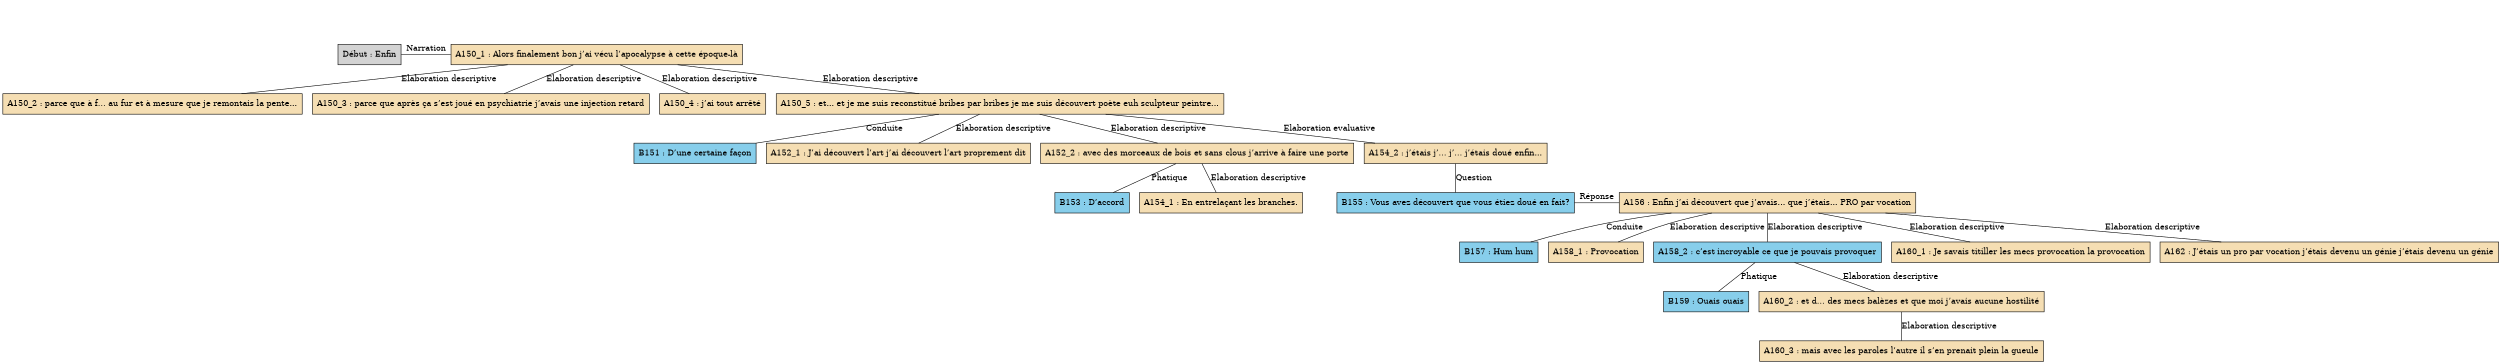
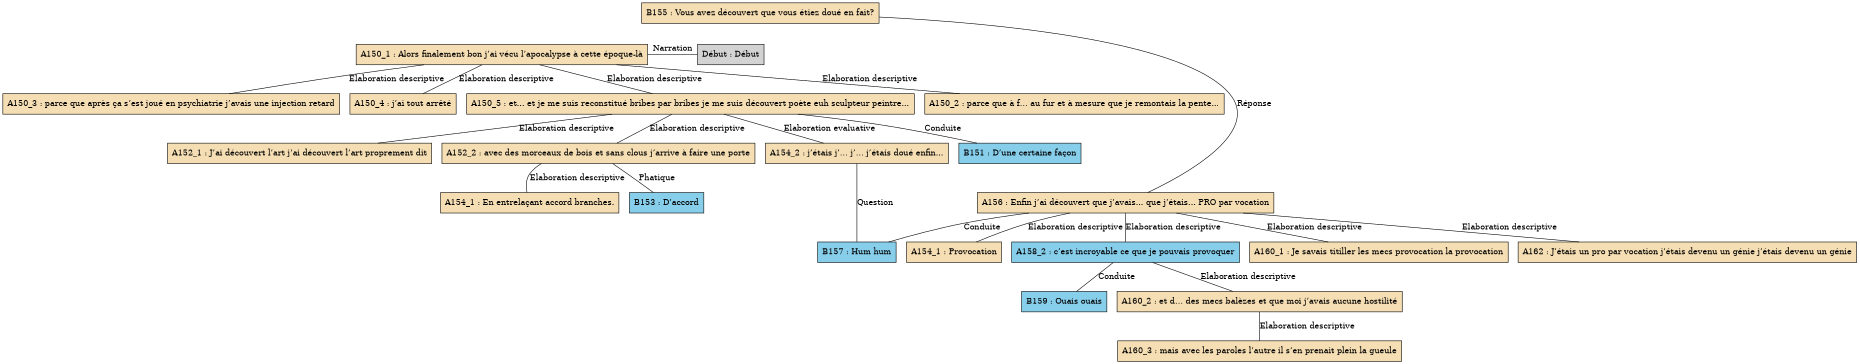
node "Début : Enfin": label "Début : Enfin" -> "Début : Début"
edge "A154_2 : j’étais j’… j’… j’étais doué enfin..." -- "B155 : Vous avez découvert que vous étiez doué en fait?": now "A154_2 : j’étais j’… j’… j’étais doué enfin..." -- "B157 : Hum hum"
node "A154_1 : En entrelaçant les branches.": label "A154_1 : En entrelaçant les branches." -> "A154_1 : En entrelaçant accord branches."
node "B155 : Vous avez découvert que vous étiez doué en fait?": fillcolor skyblue -> wheat
node "A158_1 : Provocation": label "A158_1 : Provocation" -> "A154_1 : Provocation"
edge "A158_2 : c’est incroyable ce que je pouvais provoquer" -- "B159 : Ouais ouais": label "Phatique" -> "Conduite"
